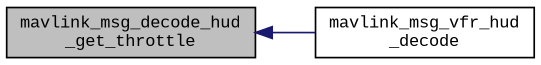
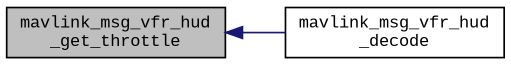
node "mavlink_msg_decode_hud _get_throttle": label "mavlink_msg_decode_hud _get_throttle" -> "mavlink_msg_vfr_hud _get_throttle"
